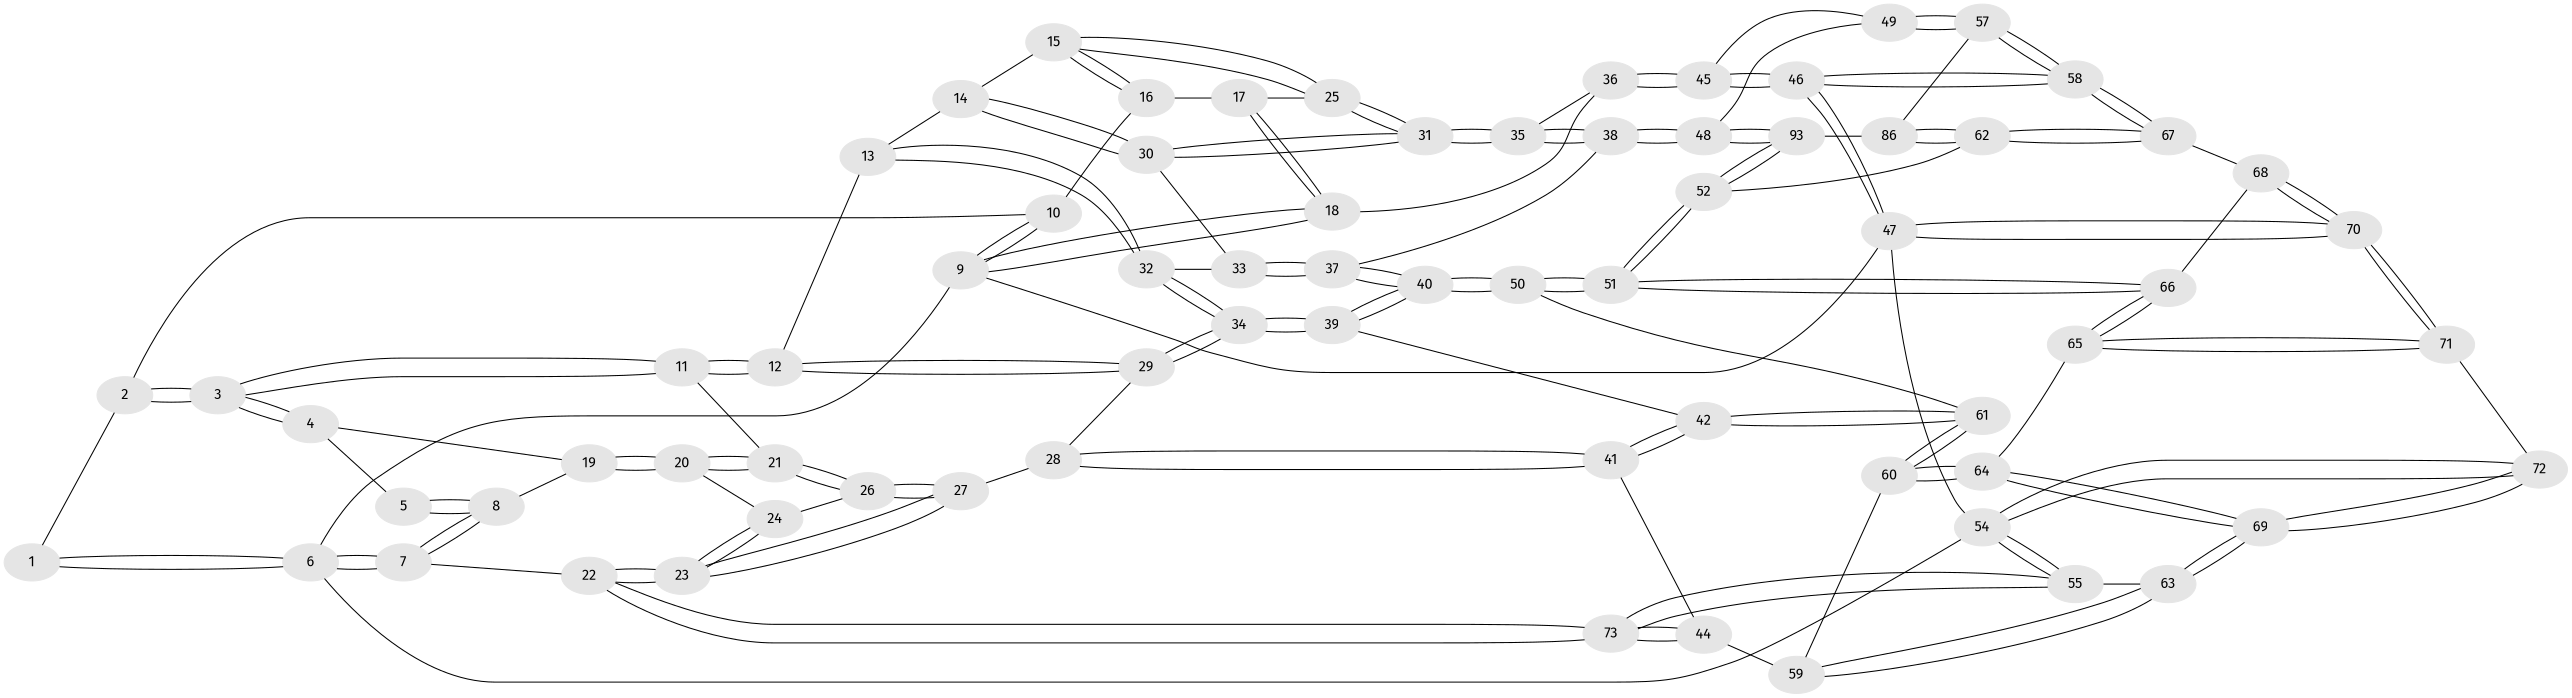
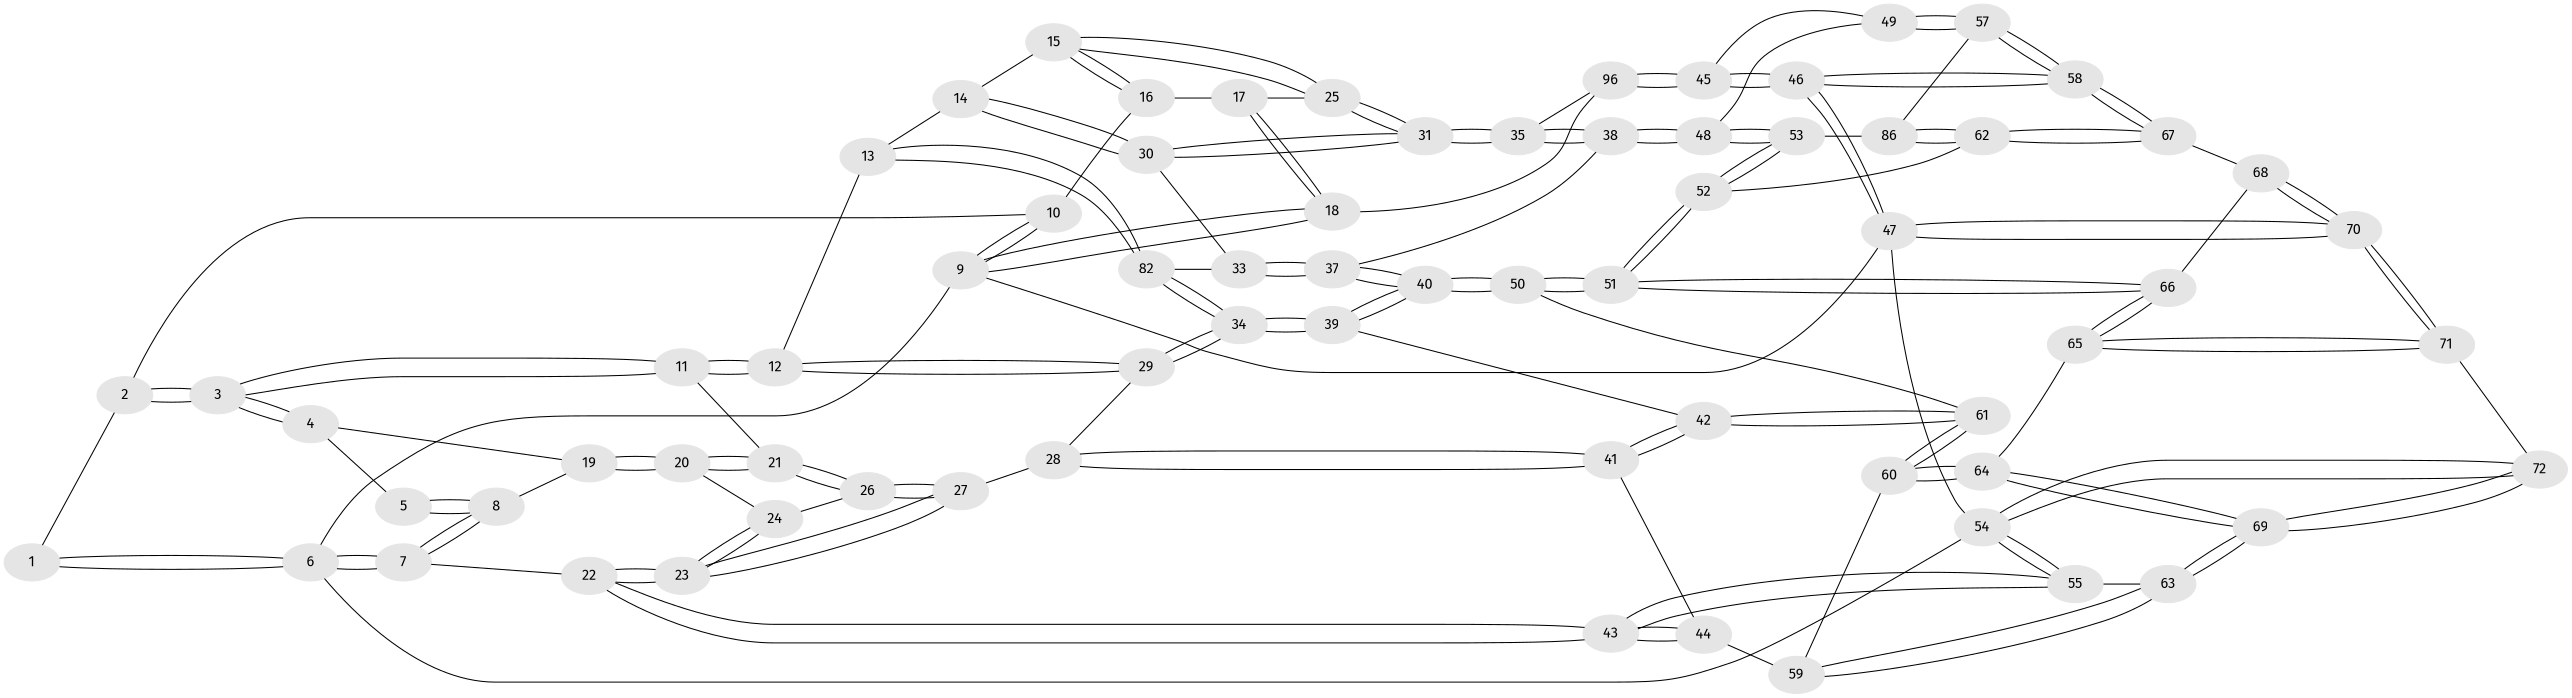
node "36": label "36" -> "96"
node "93": label "93" -> "53"
node "32": label "32" -> "82"
node "73": label "73" -> "43"
